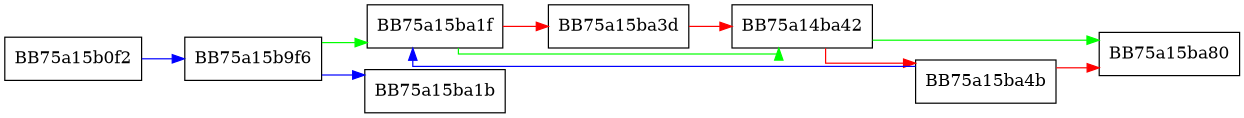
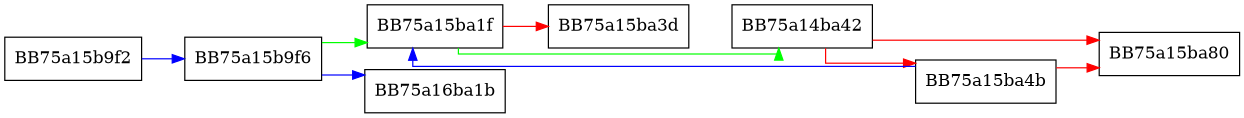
edge "BB75a15ba3d" -> "BB75a14ba42": removed
edge "BB75a14ba42" -> "BB75a15ba80": color green -> red
node "BB75a15b0f2": label "BB75a15b0f2" -> "BB75a15b9f2"
node "BB75a15ba1b": label "BB75a15ba1b" -> "BB75a16ba1b"
